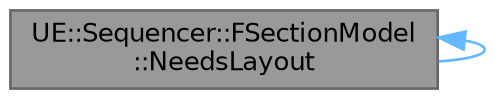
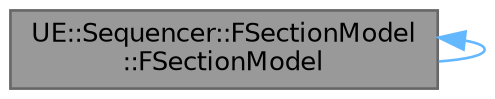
node "UE::Sequencer::FSectionModel ::NeedsLayout": label "UE::Sequencer::FSectionModel ::NeedsLayout" -> "UE::Sequencer::FSectionModel ::FSectionModel"
